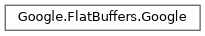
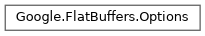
node "Google.FlatBuffers.Google": label "Google.FlatBuffers.Google" -> "Google.FlatBuffers.Options"
